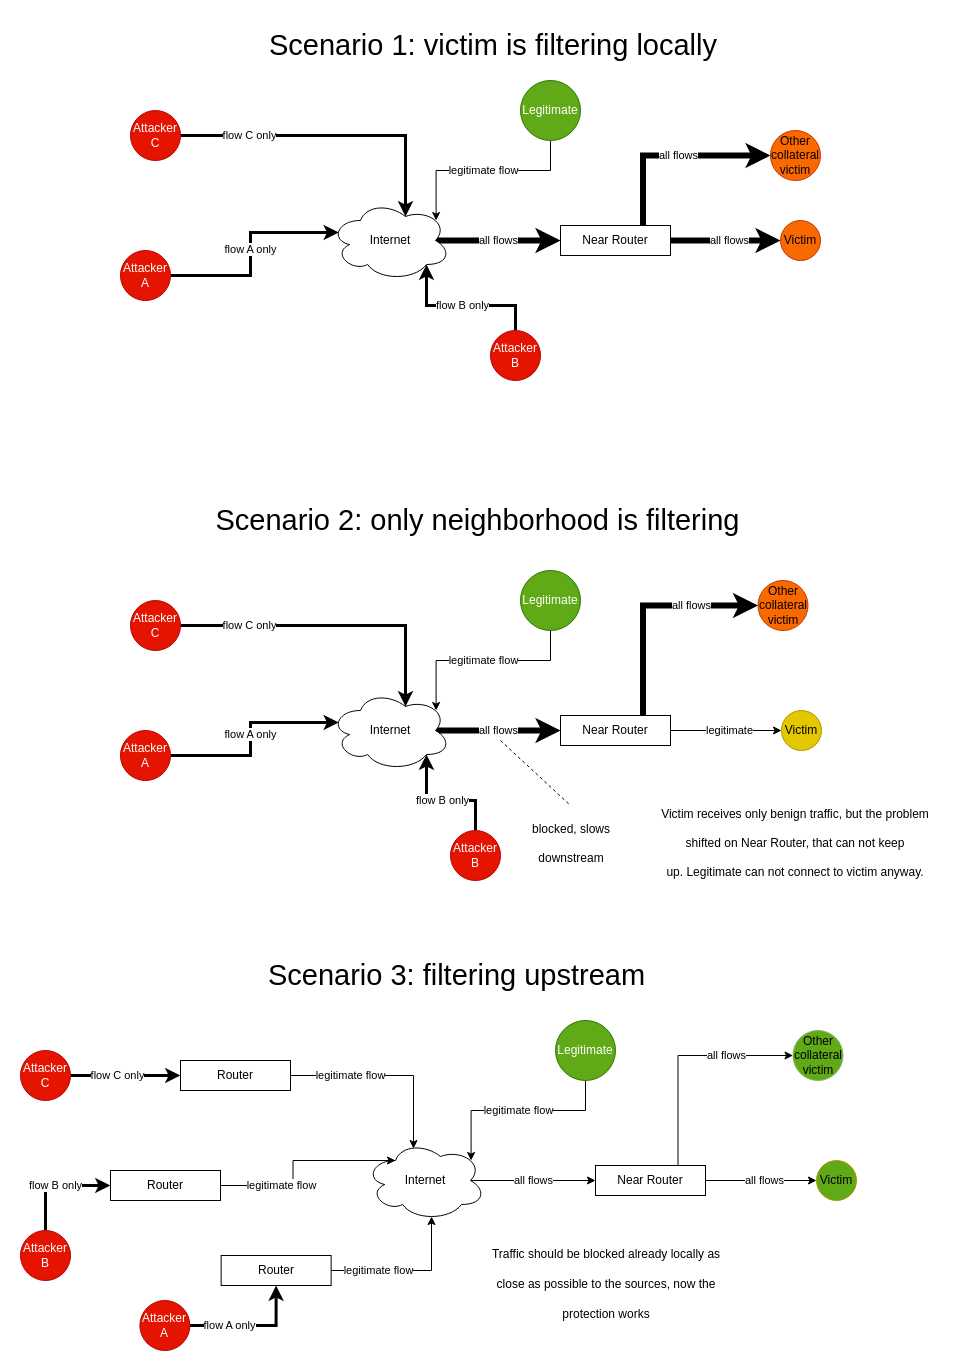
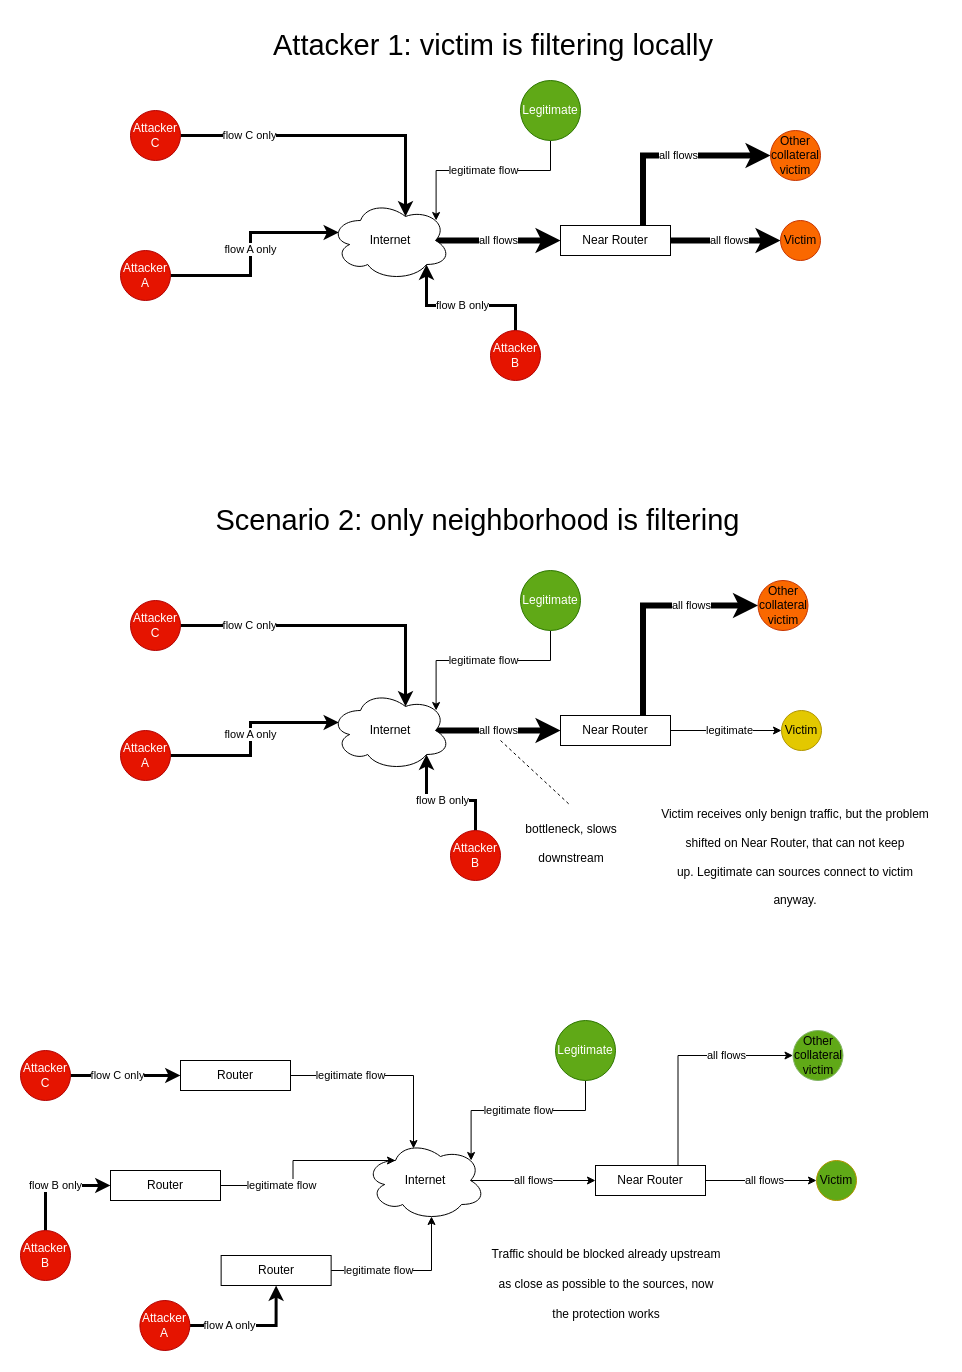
node "Scenario 1: victim is filtering locally": label "Scenario 1: victim is filtering locally" -> "Attacker 1: victim is filtering locally"
node "Victim receives only benign traffic, but the problem shifted on Near Router, that can not keep up. Legitimate can not connect to victim anyway.": label "Victim receives only benign traffic, but the problem shifted on Near Router, that can not keep up. Legitimate can not connect to victim anyway." -> "Victim receives only benign traffic, but the problem shifted on Near Router, that can not keep up. Legitimate can sources connect to victim anyway."
node "blocked, slows downstream": label "blocked, slows downstream" -> "bottleneck, slows downstream"
node "Scenario 3: filtering upstream": removed
node "Traffic should be blocked already locally as close as possible to the sources, now the protection works": label "Traffic should be blocked already locally as close as possible to the sources, now the protection works" -> "Traffic should be blocked already upstream as close as possible to the sources, now the protection works"
